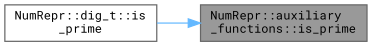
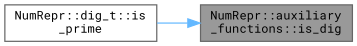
node "NumRepr::auxiliary _functions::is_prime": label "NumRepr::auxiliary _functions::is_prime" -> "NumRepr::auxiliary _functions::is_dig"
